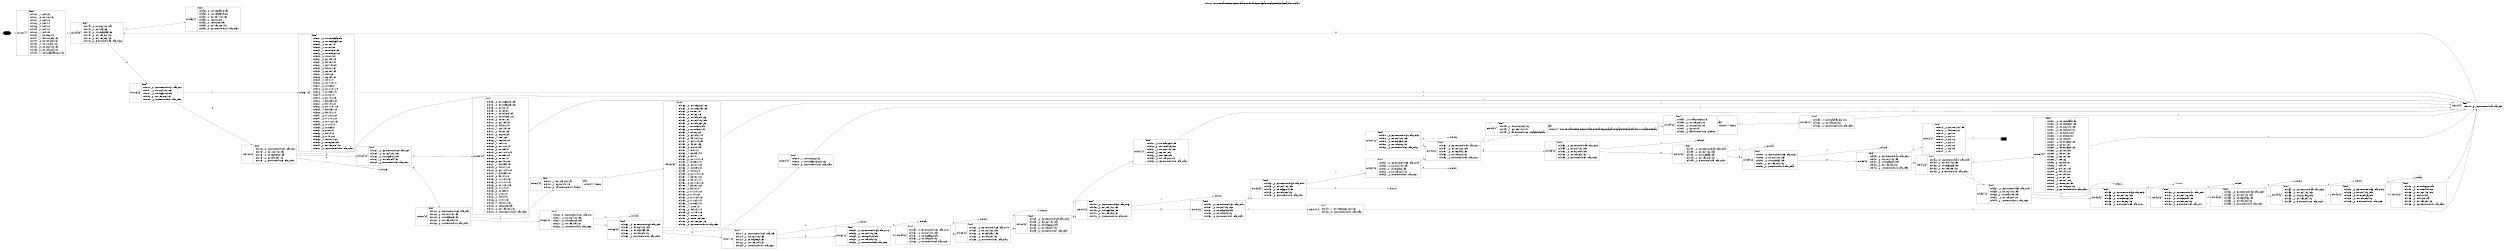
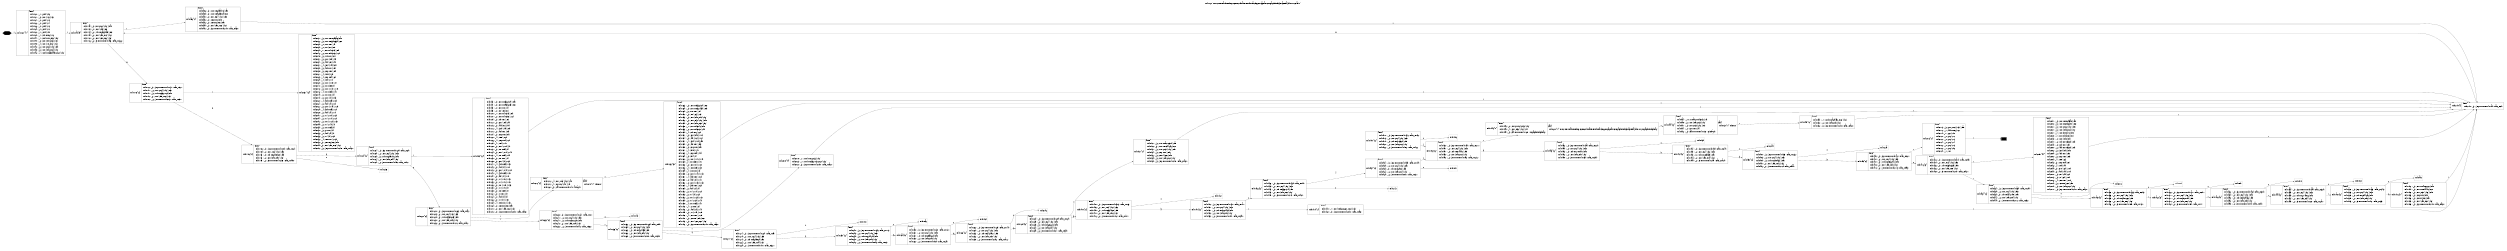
edge "0x4017e8 [28]" -> "0x4021b0 [5]": now "0x401ae6 [27]" -> "0x4021b0 [5]"
